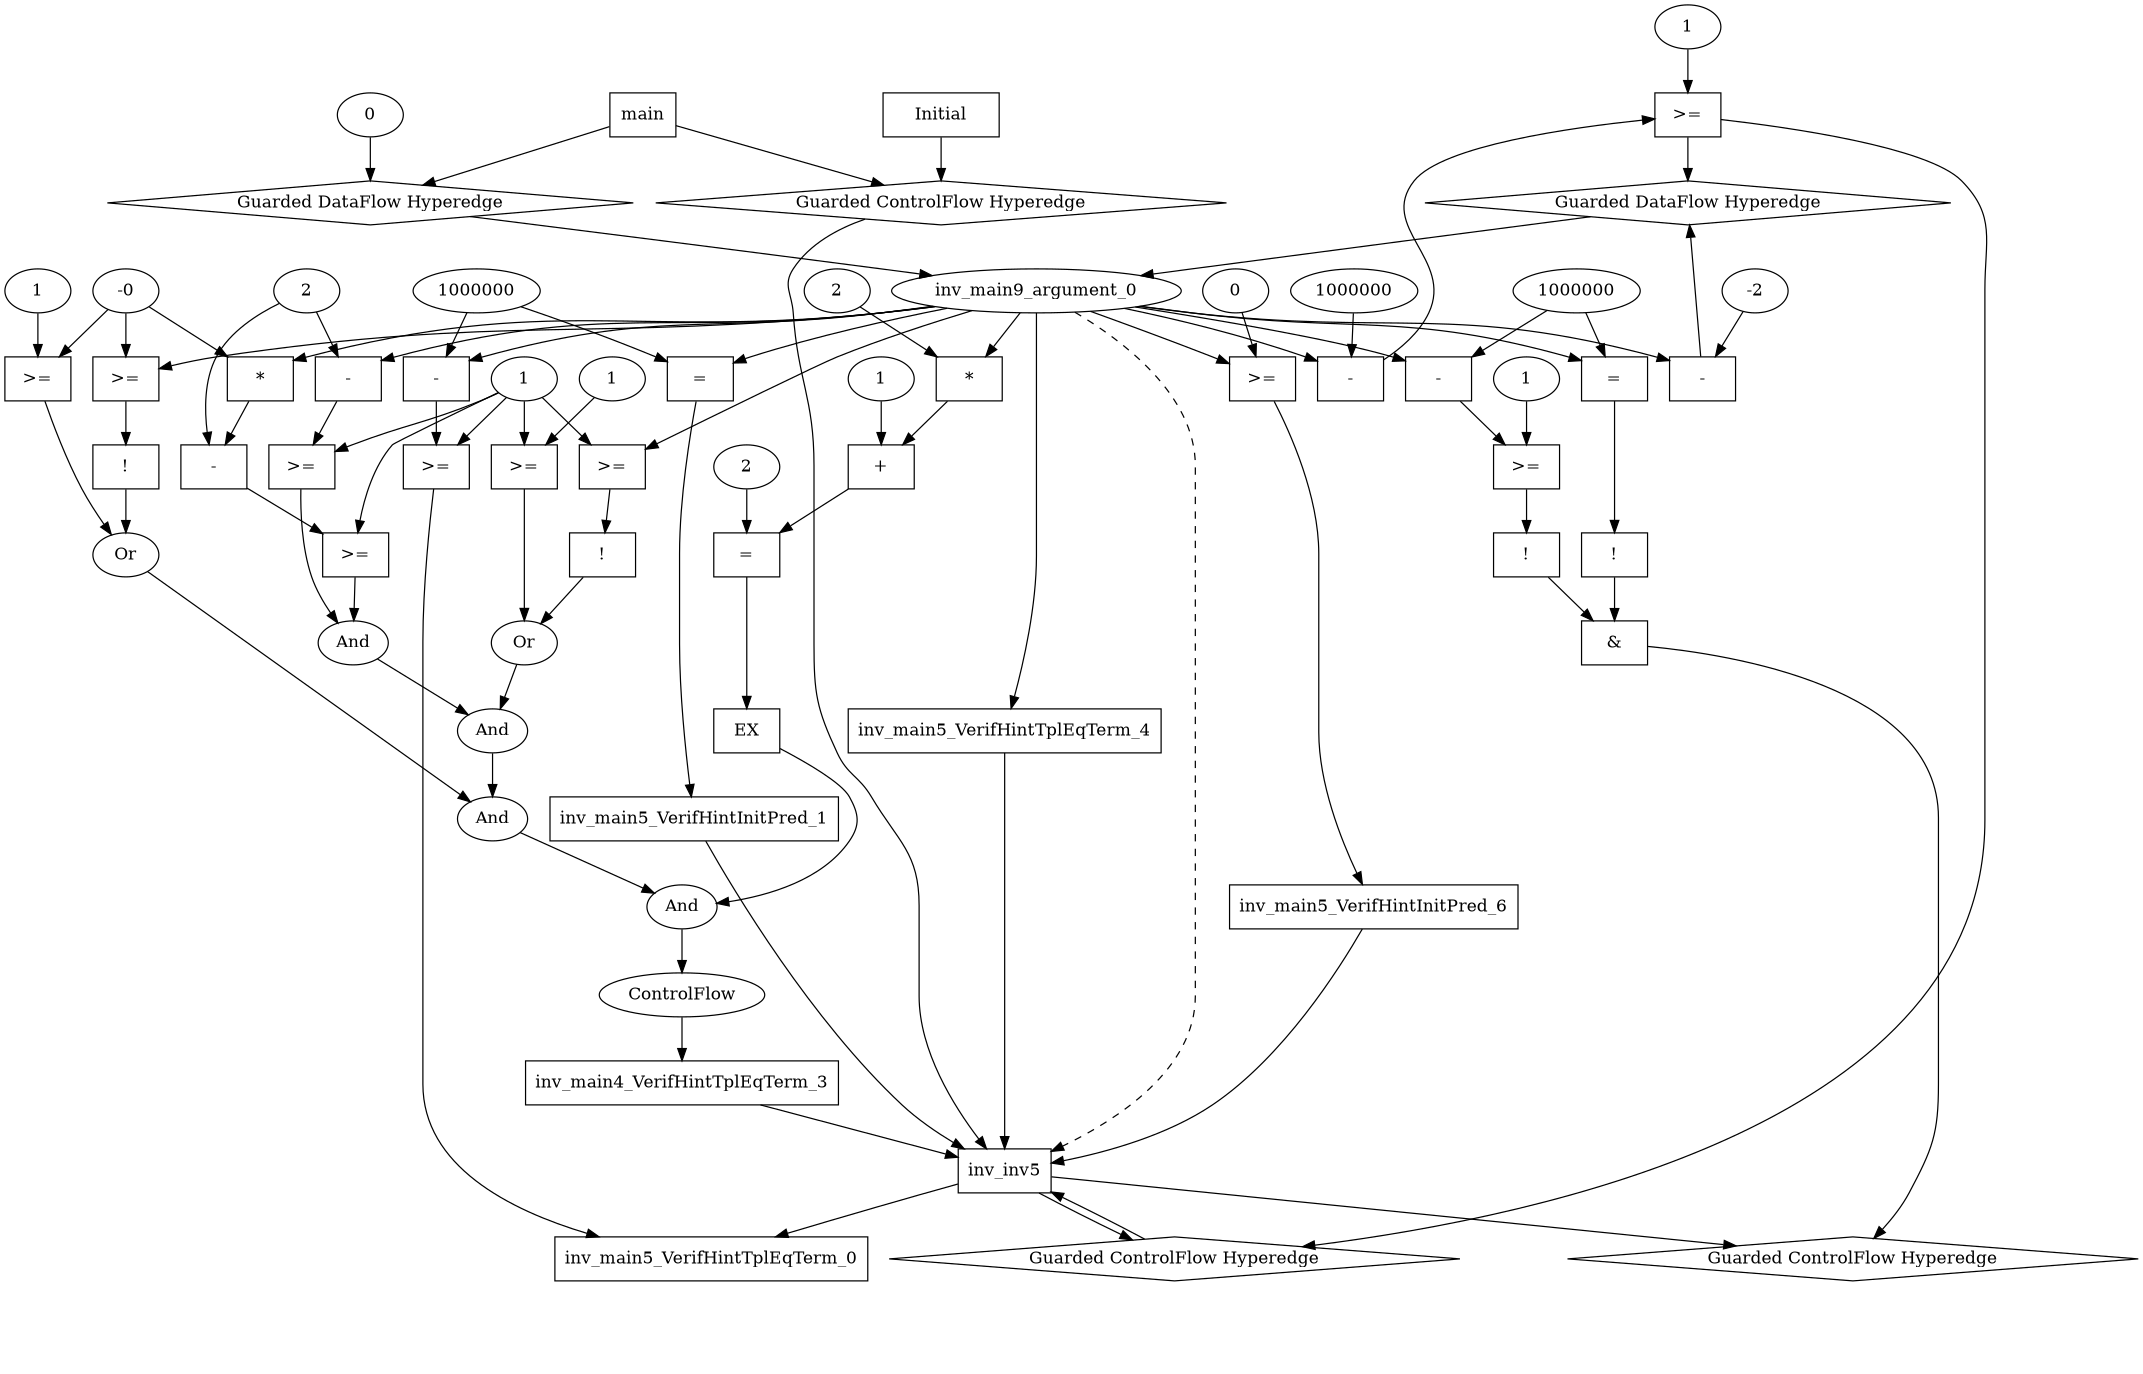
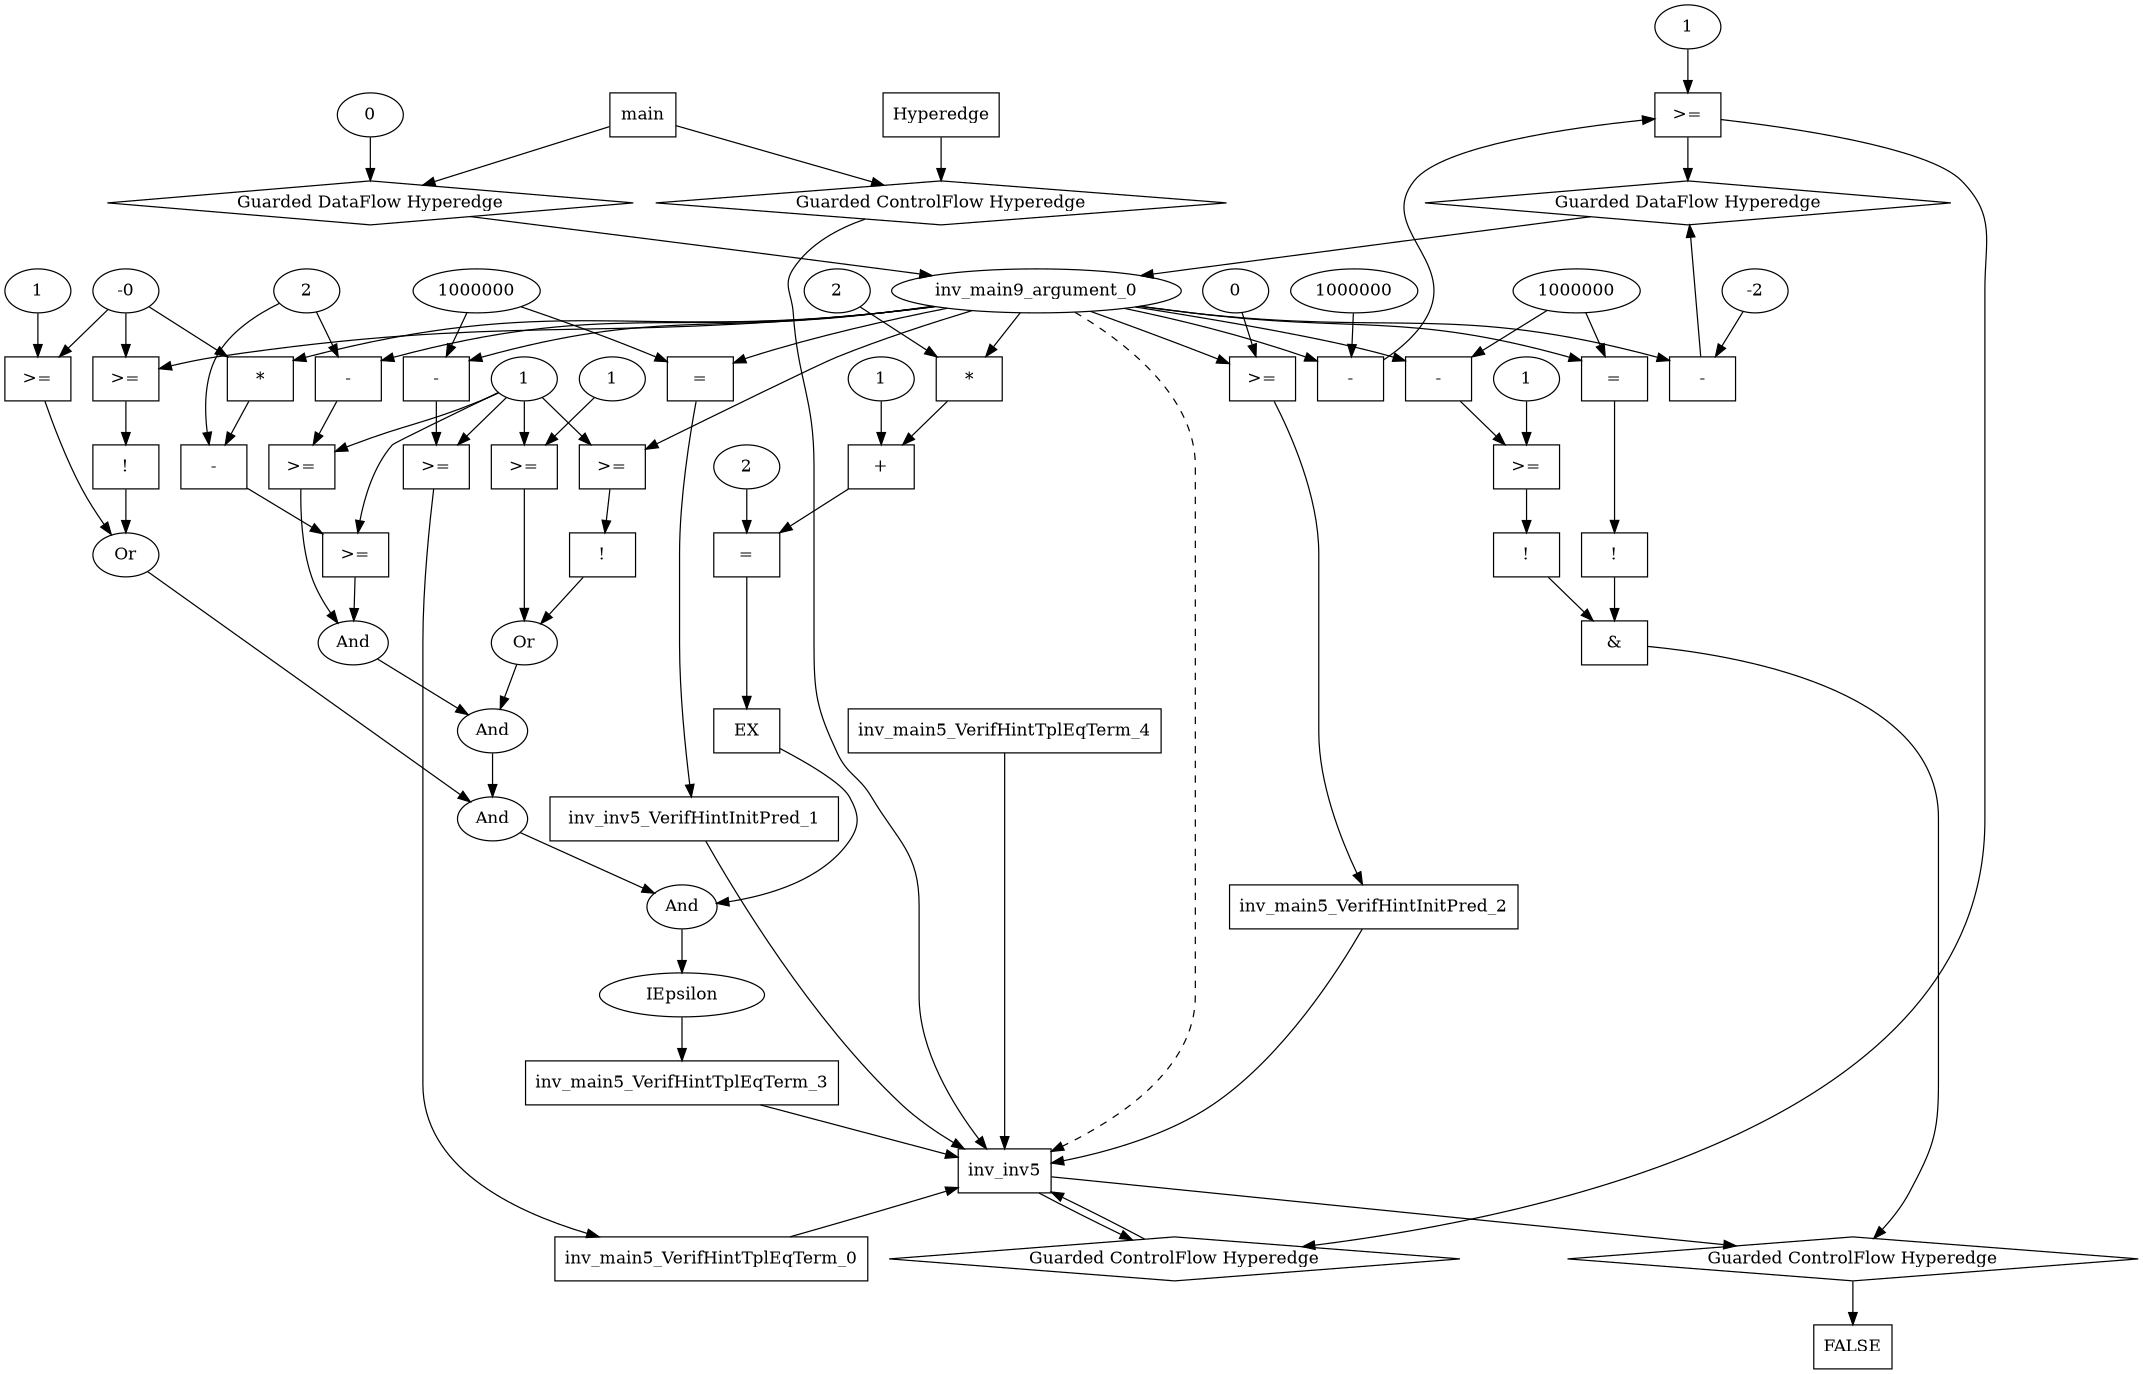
node "Initial": label "Initial" -> "Hyperedge"
edge "inv_main9_argument_0" -> "inv_main5_VerifHintTplEqTerm_4": removed
node "inv_main5_VerifHintInitPred_1": label "inv_main5_VerifHintInitPred_1" -> "inv_inv5_VerifHintInitPred_1"
node "inv_main5_VerifHintInitPred_6": label "inv_main5_VerifHintInitPred_6" -> "inv_main5_VerifHintInitPred_2"
node "ControlFlow": label "ControlFlow" -> "IEpsilon"
node "inv_main4_VerifHintTplEqTerm_3": label "inv_main4_VerifHintTplEqTerm_3" -> "inv_main5_VerifHintTplEqTerm_3"
edge "inv_inv5" -> "inv_main5_VerifHintTplEqTerm_0": reversed
node "FALSE": added
